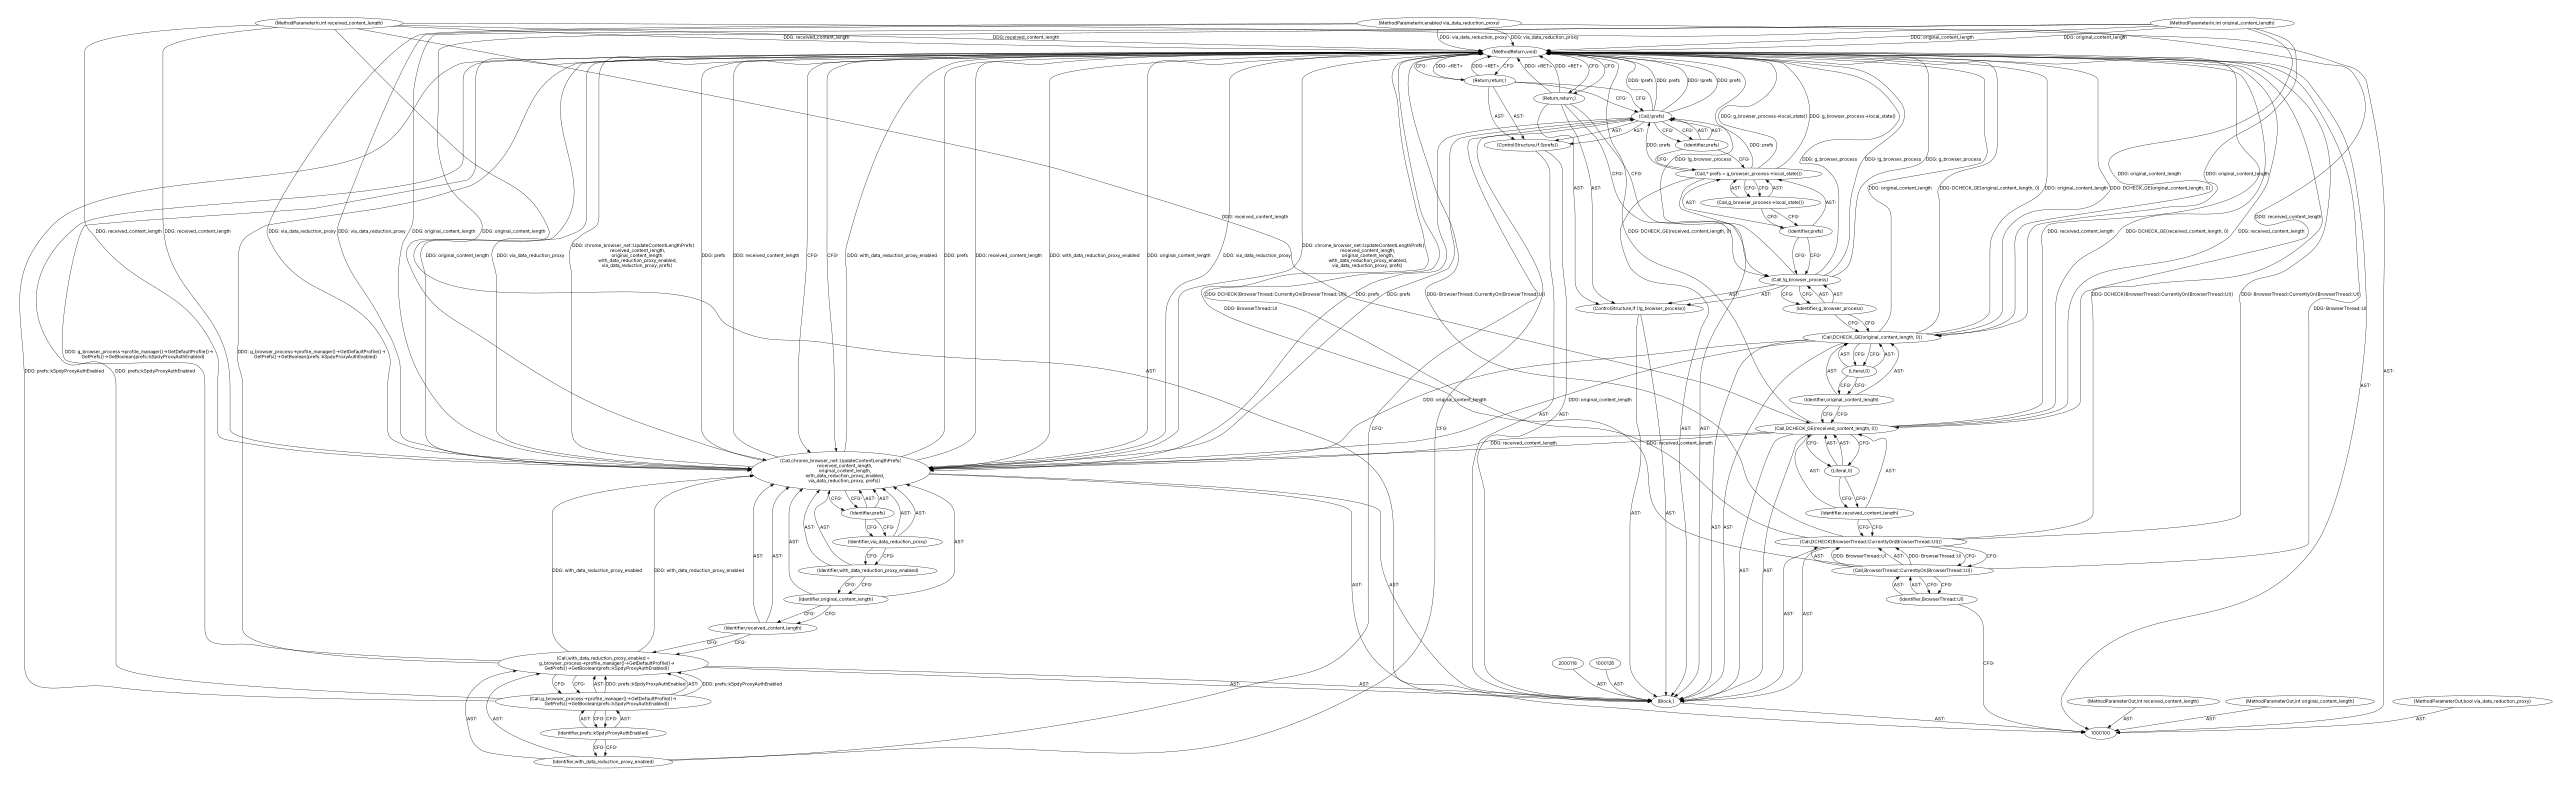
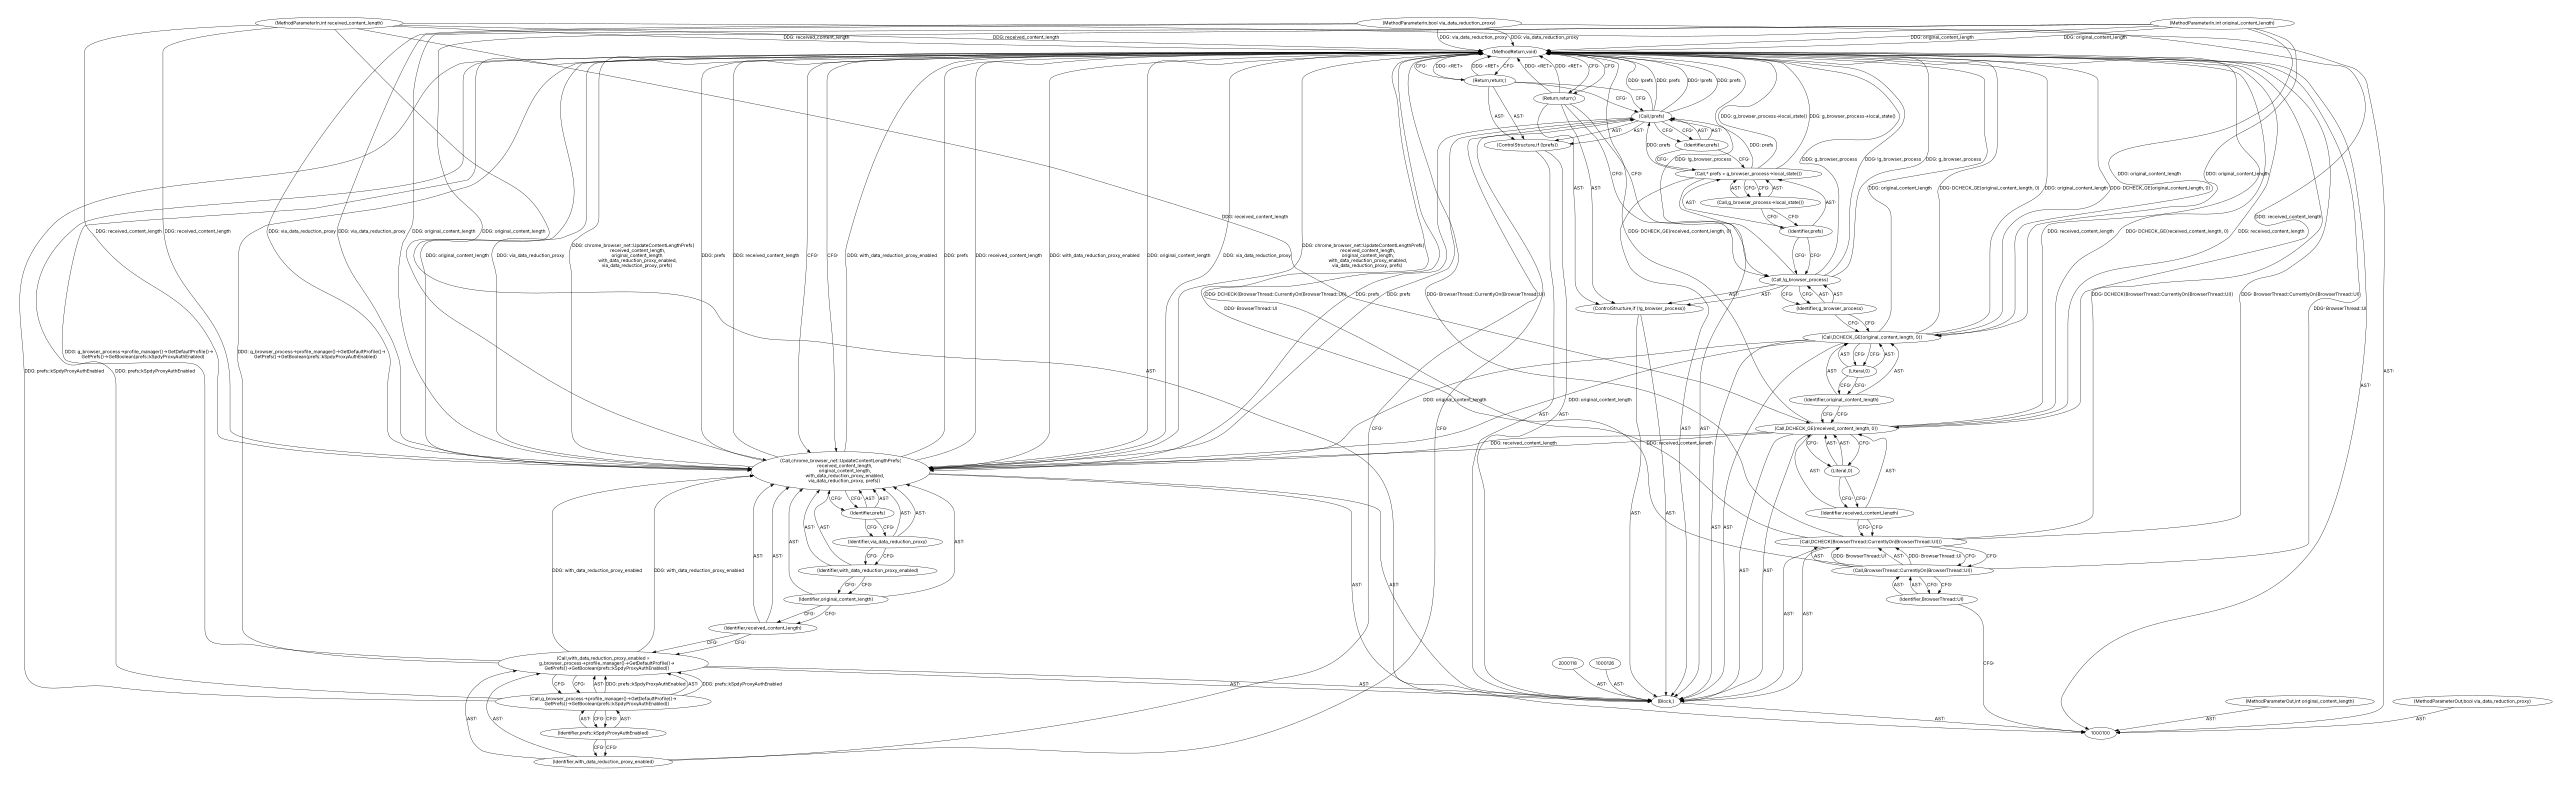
node "(MethodParameterIn,enabled via_data_reduction_proxy)": label "(MethodParameterIn,enabled via_data_reduction_proxy)" -> "(MethodParameterIn,bool via_data_reduction_proxy)"
node "(MethodParameterOut,int received_content_length)": removed
